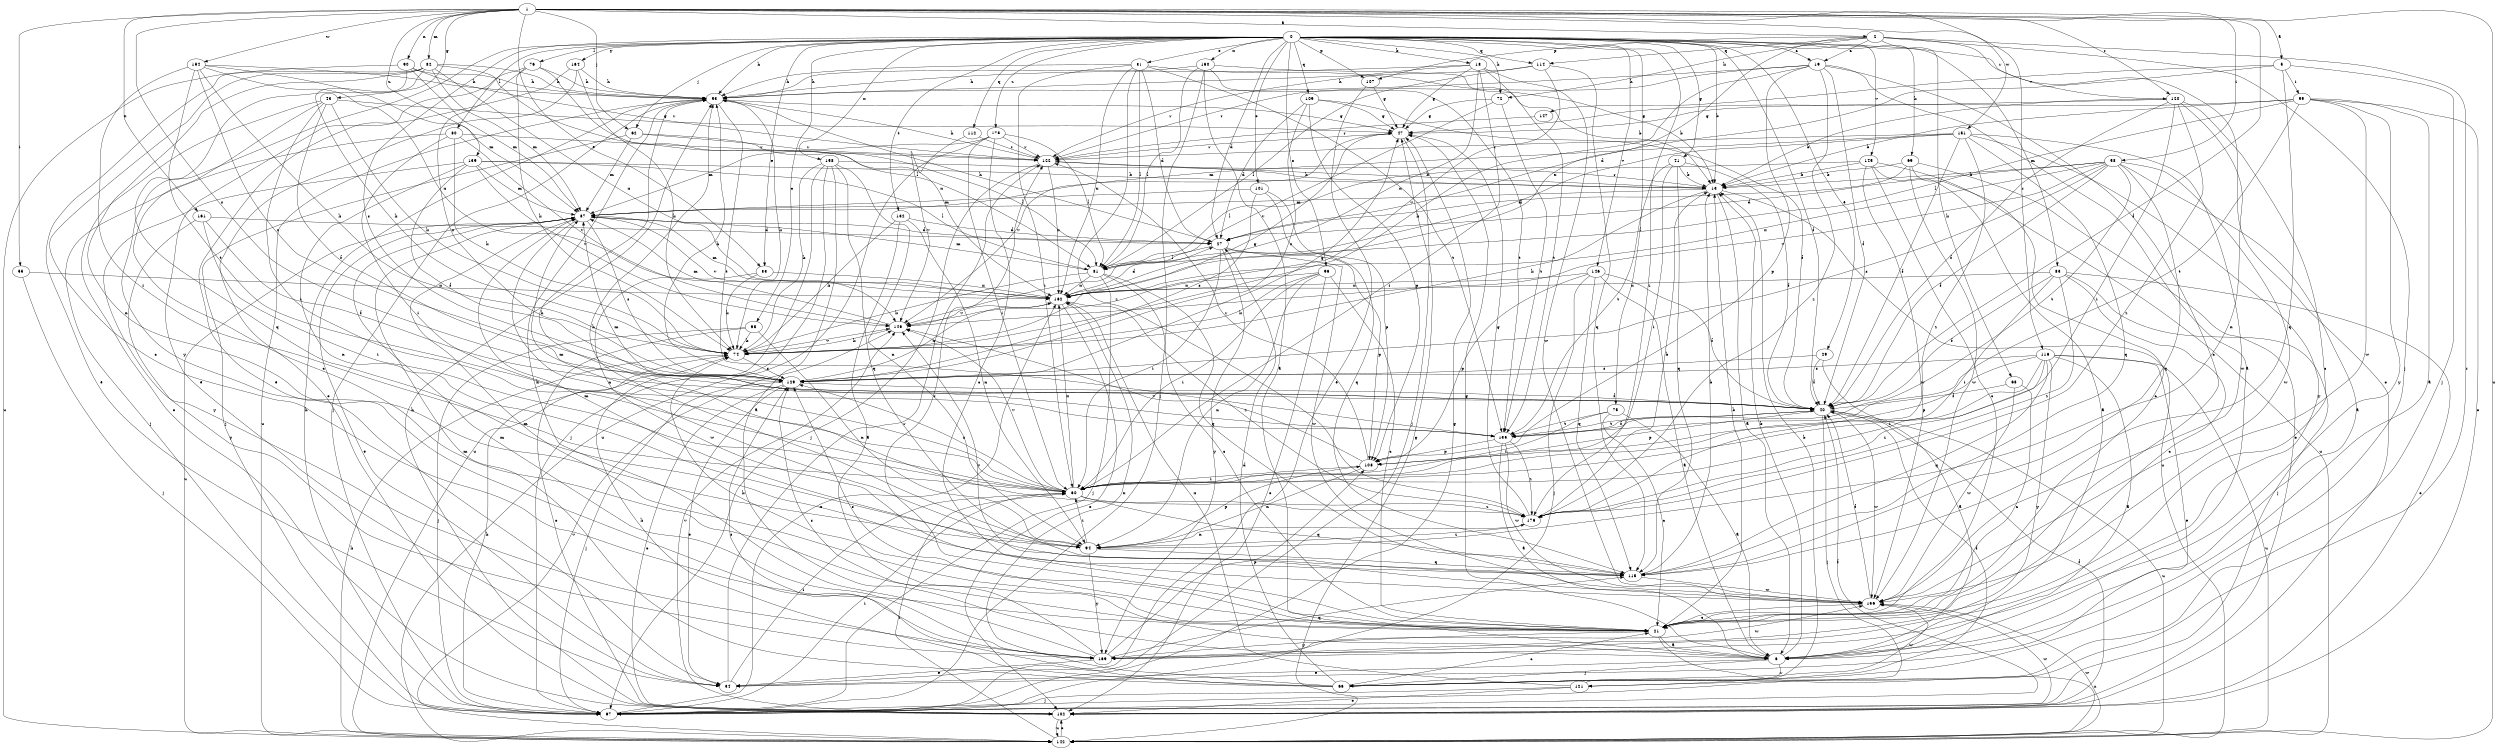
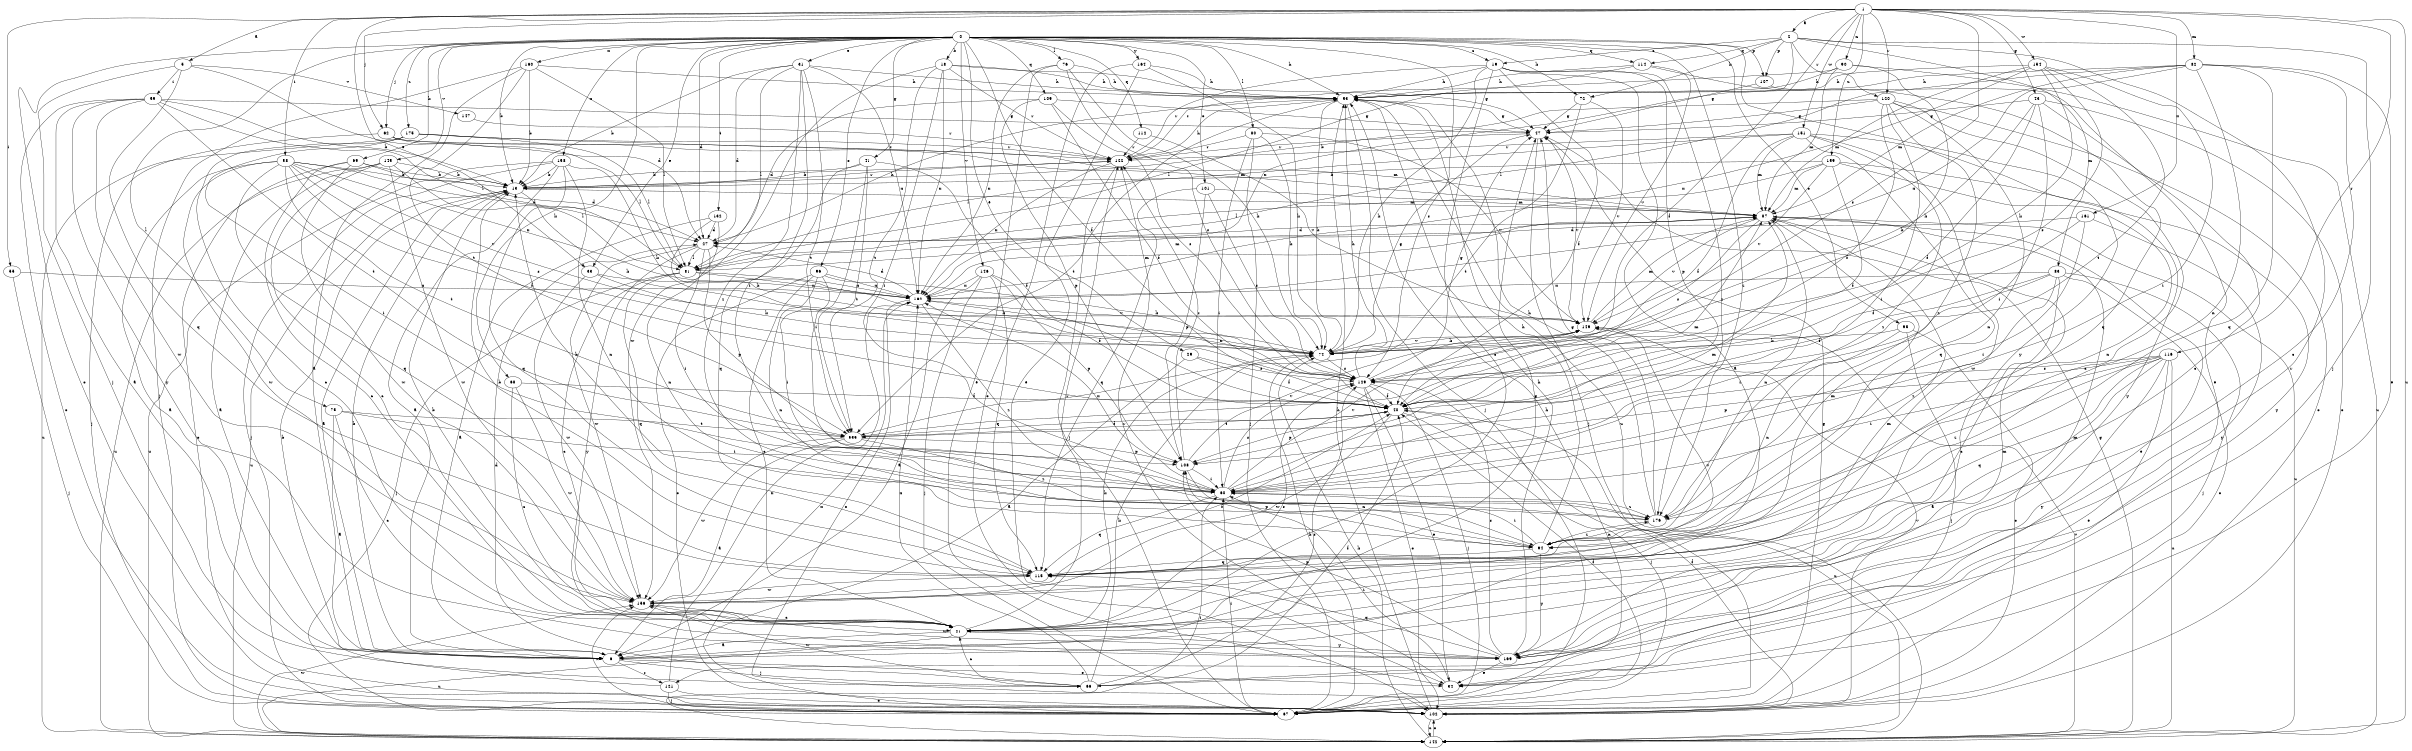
node "139": label "139" -> "159"
node "135": label "135" -> "535"
edge "120" -> "102": added, label "o"
